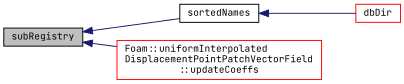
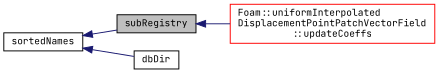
node "dbDir": color red -> black
edge "sortedNames" -> "subRegistry": reversed
